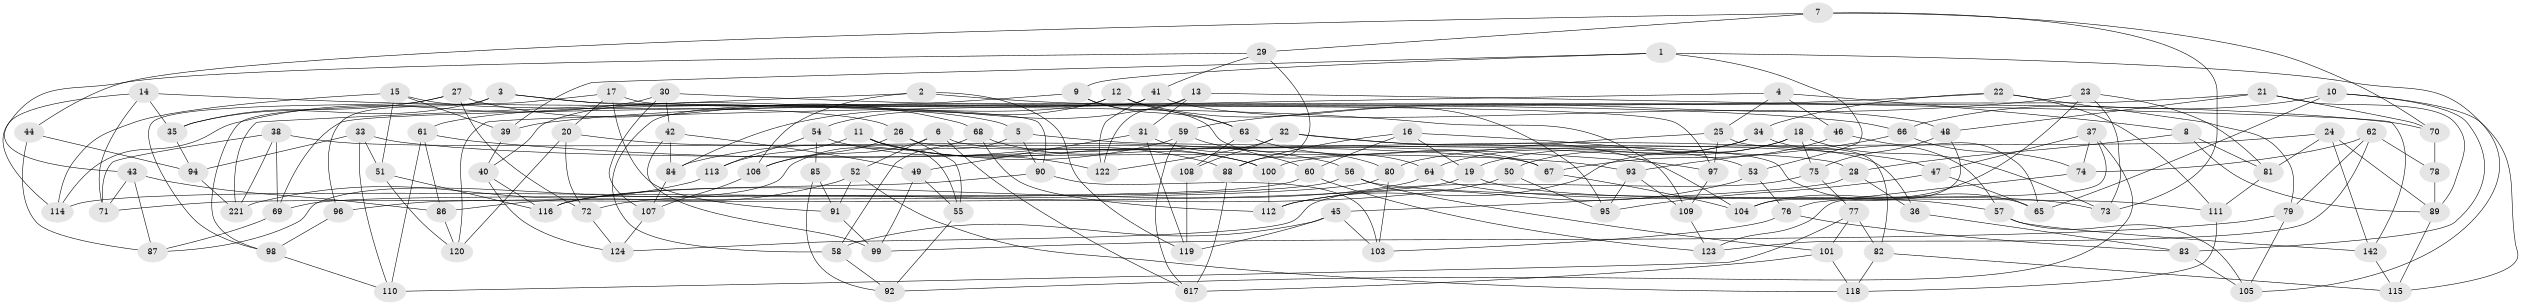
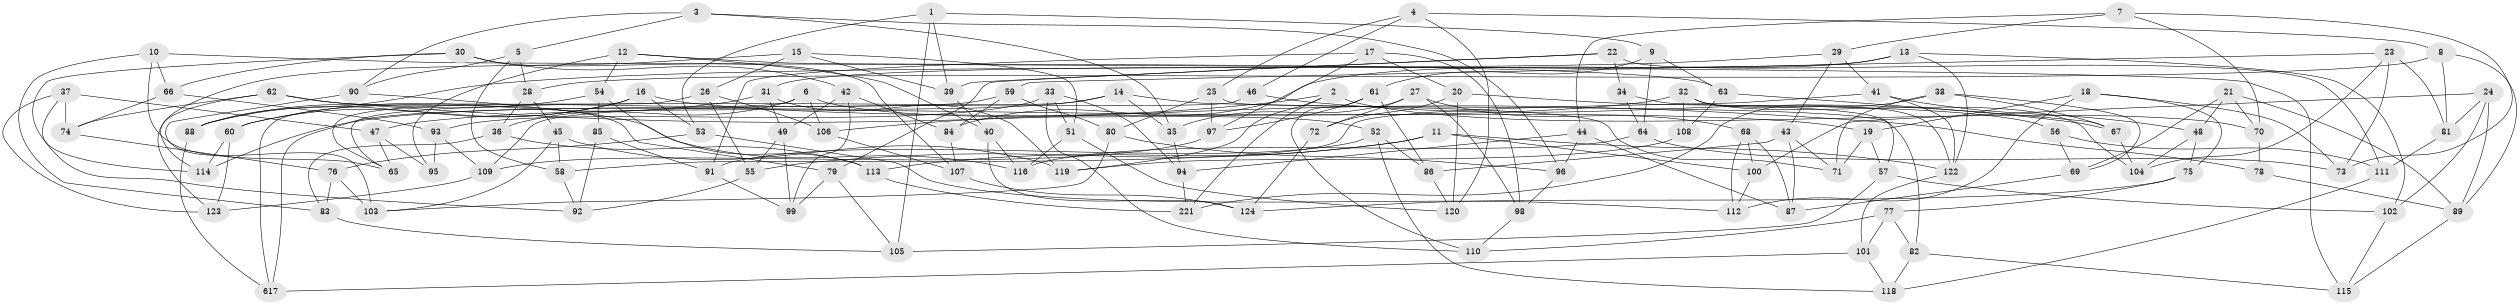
edge "36" -- "113": added
edge "44" -- "96": added
node "50": removed
edge "56" -- "101": now "122" -- "101"
node "142": label "142" -> "102"
